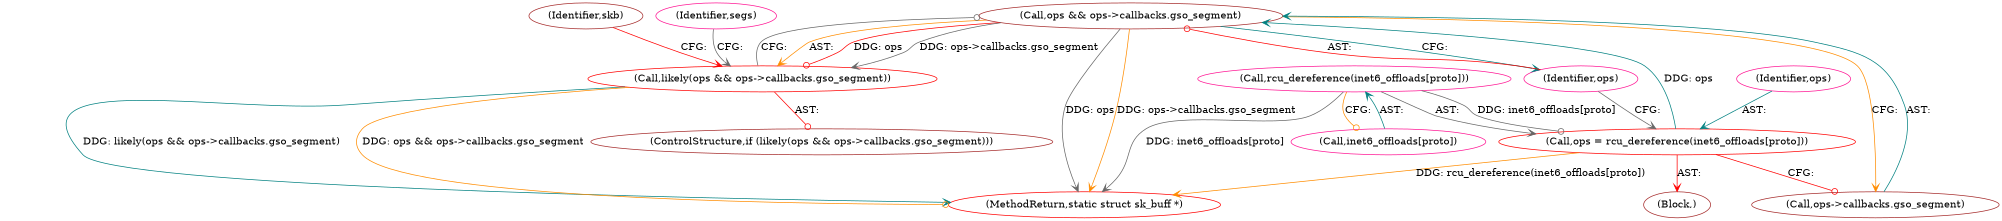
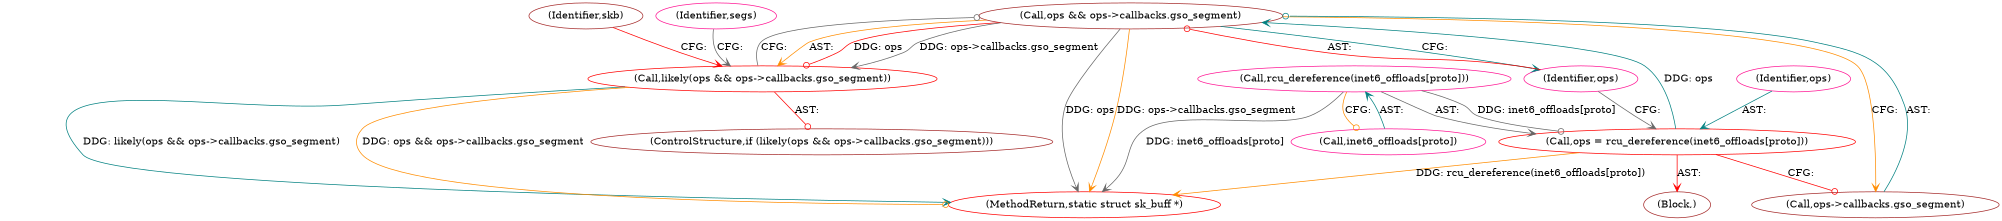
edge "(Call,ops->callbacks.gso_segment)" -> "(Call,ops && ops->callbacks.gso_segment)": arrowhead vee -> odot
